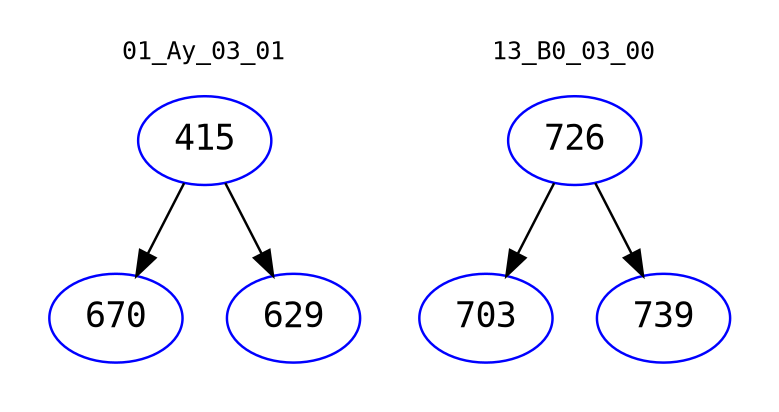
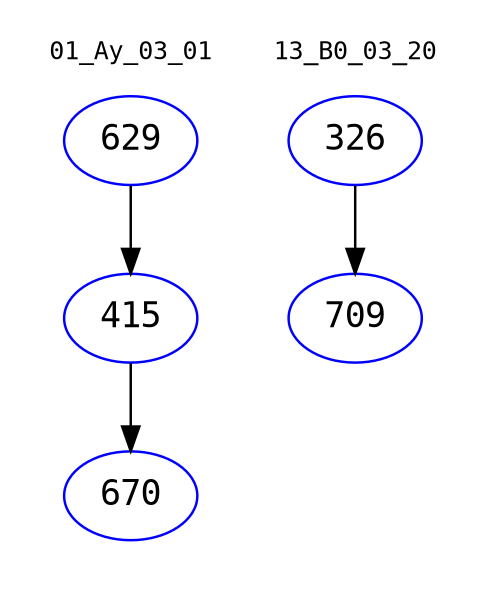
cluster "13_B0_03_00": label "13_B0_03_00" -> "13_B0_03_20"
node "726": label "726" -> "326"
edge "415" -> "629": reversed
node "703": label "703" -> "709"
node "739": removed
